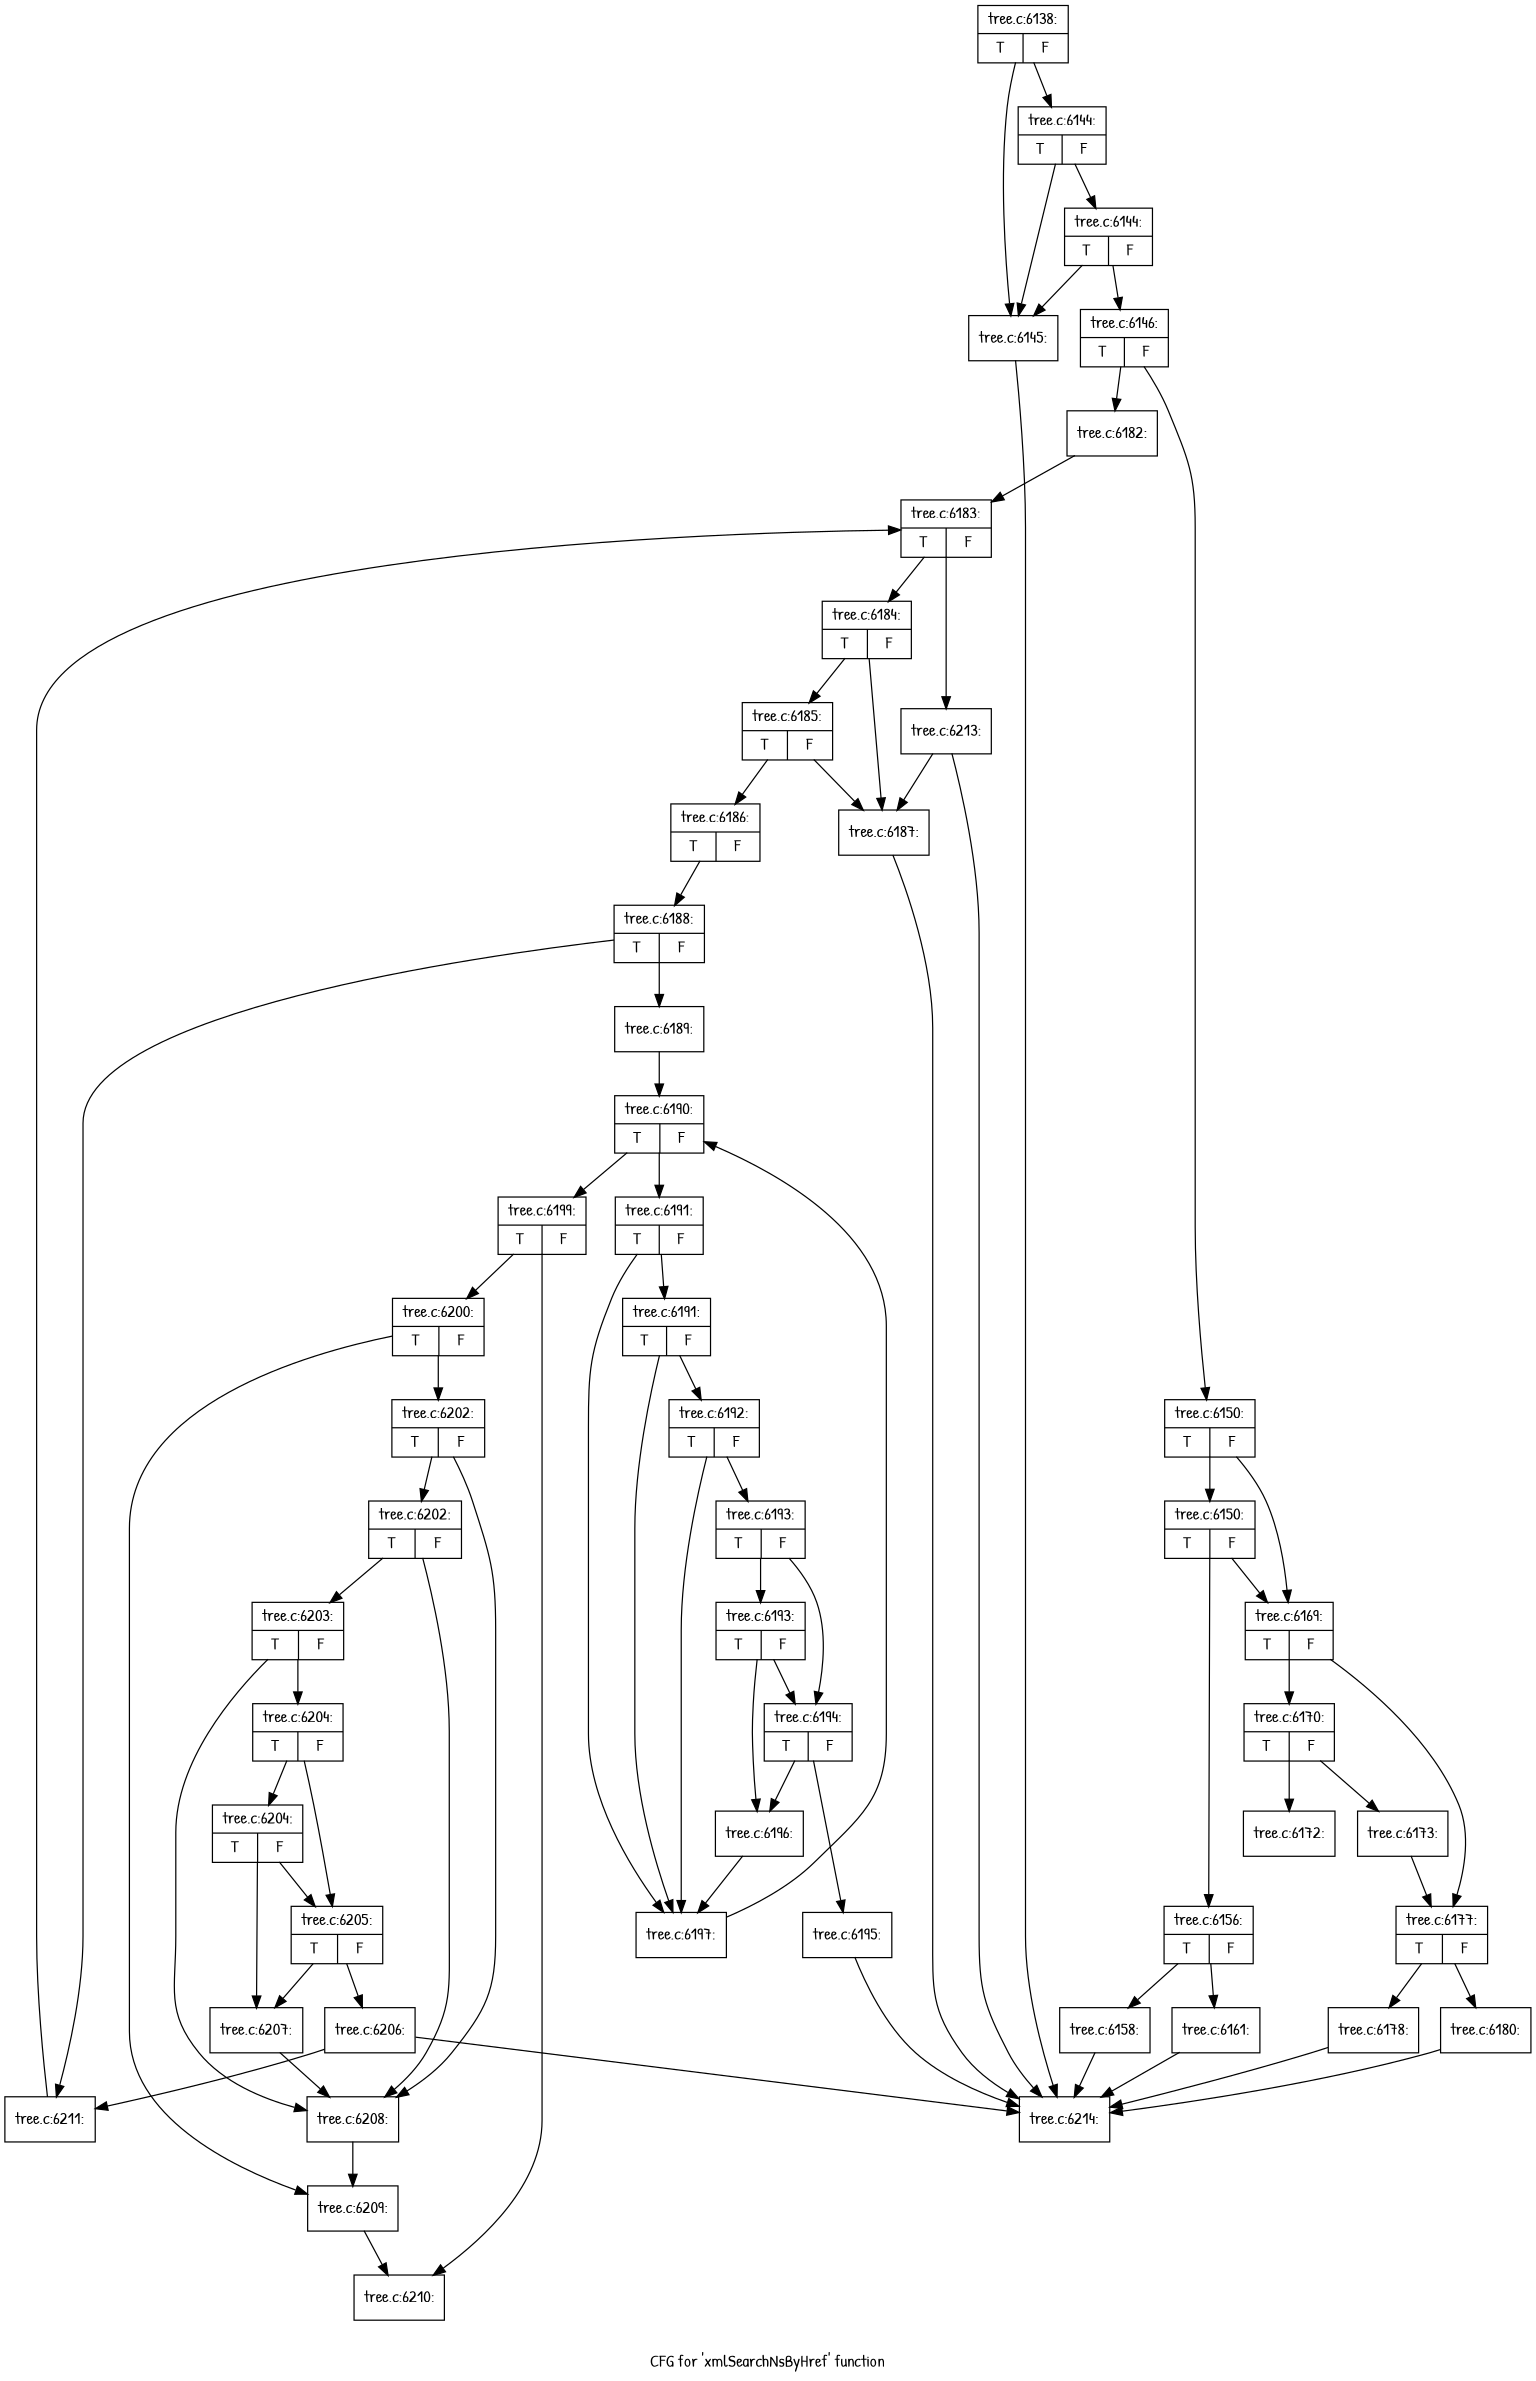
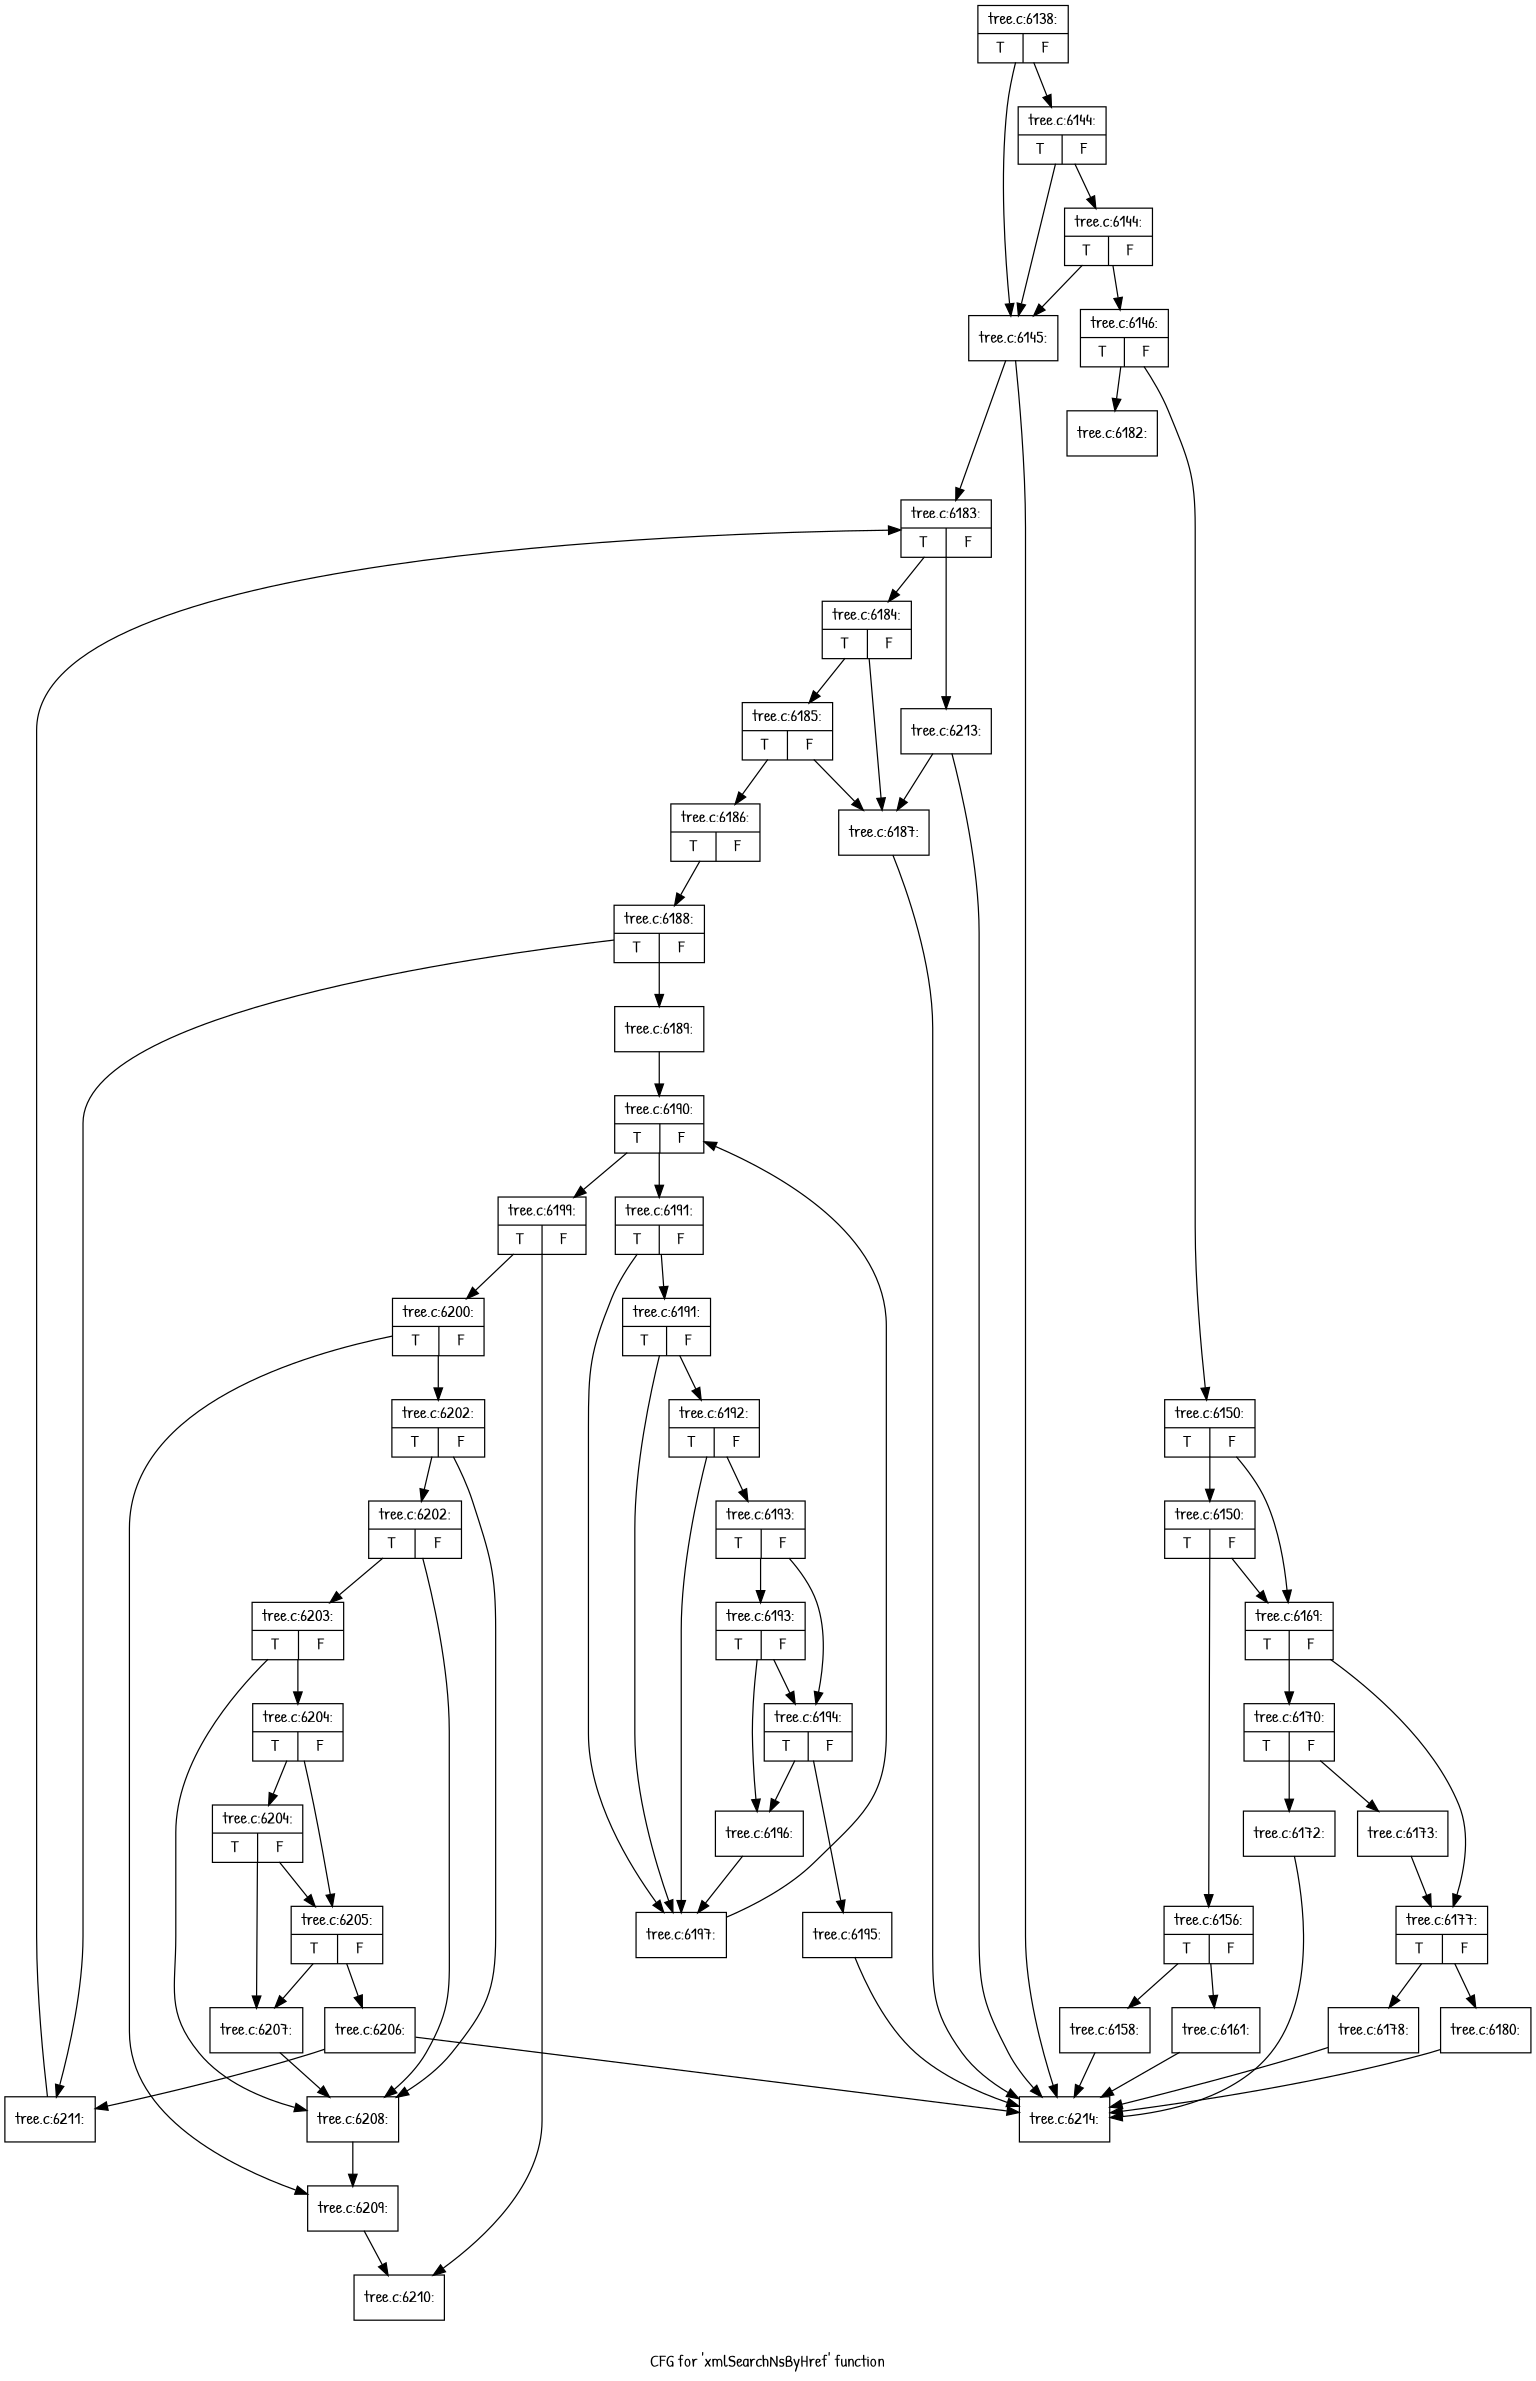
edge "tree.c:6182:" -> "tree.c:6183:": now "tree.c:6145:" -> "tree.c:6183:"
edge "tree.c:6172:" -> "tree.c:6214:": added
